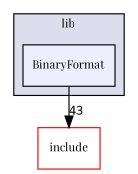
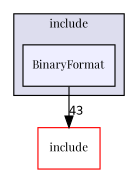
cluster "lib": label "lib" -> "include"
